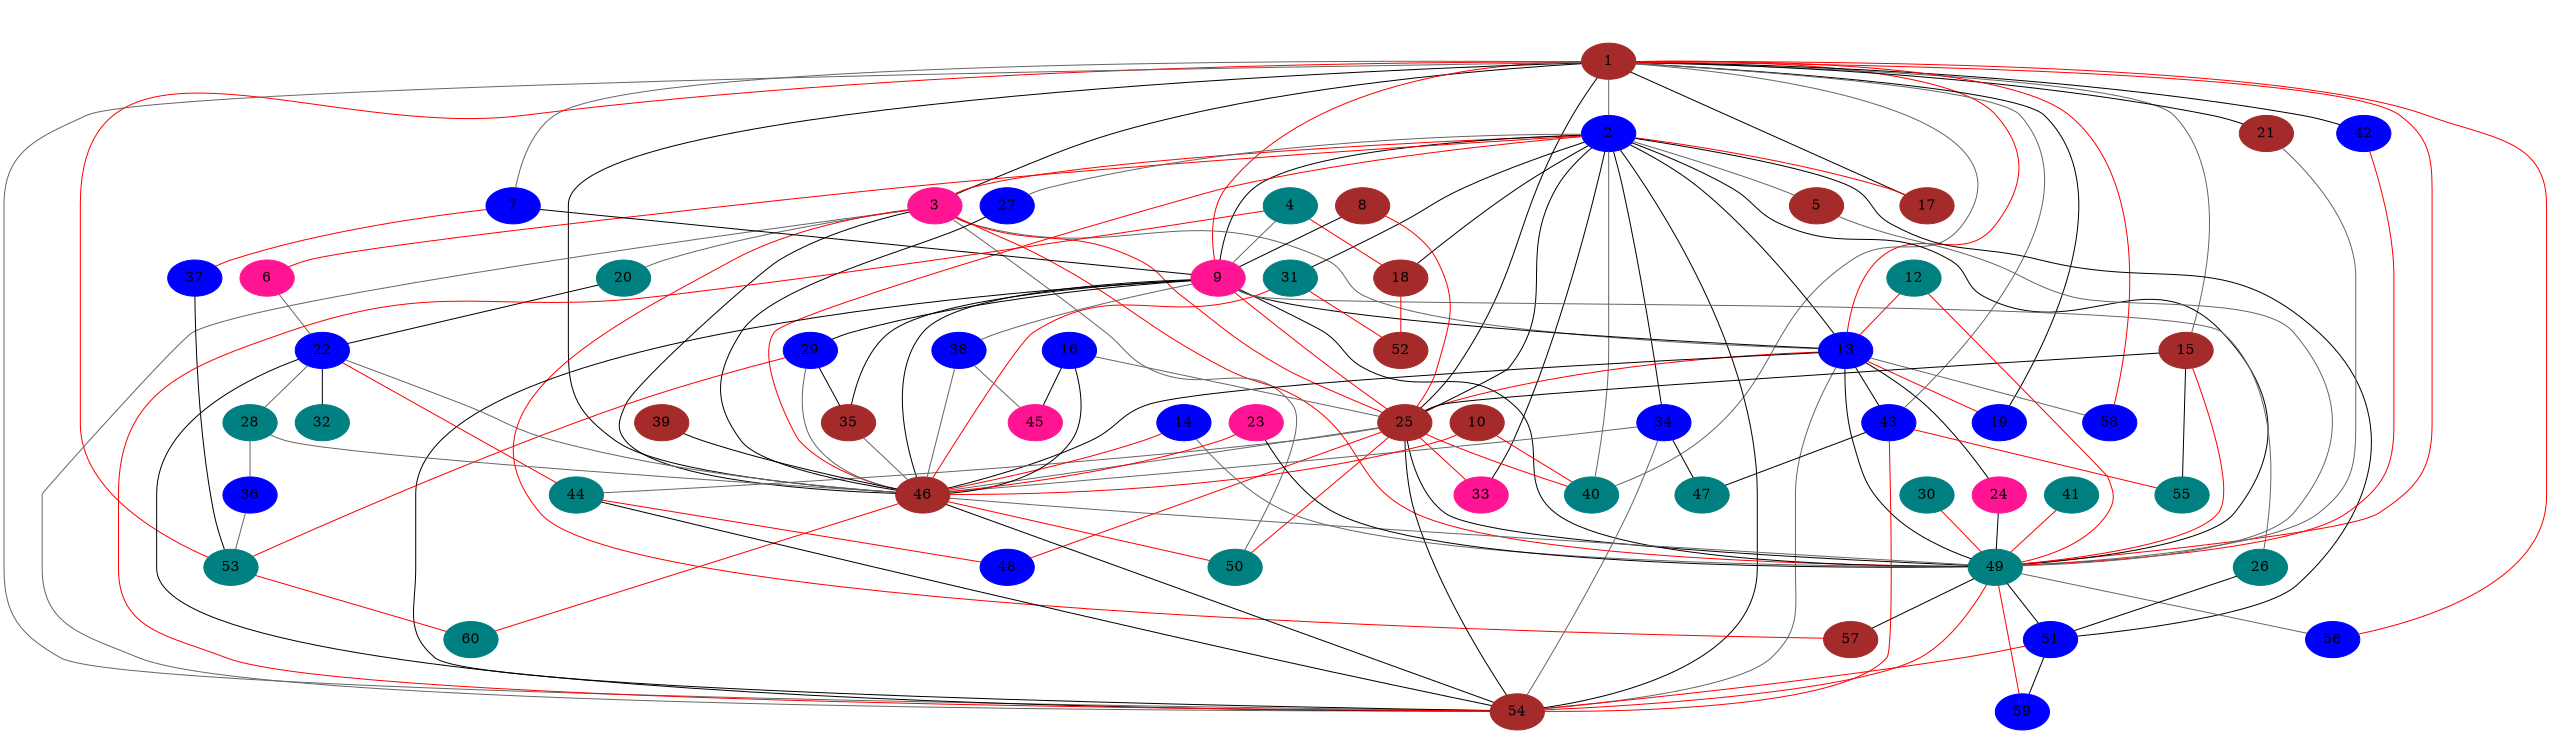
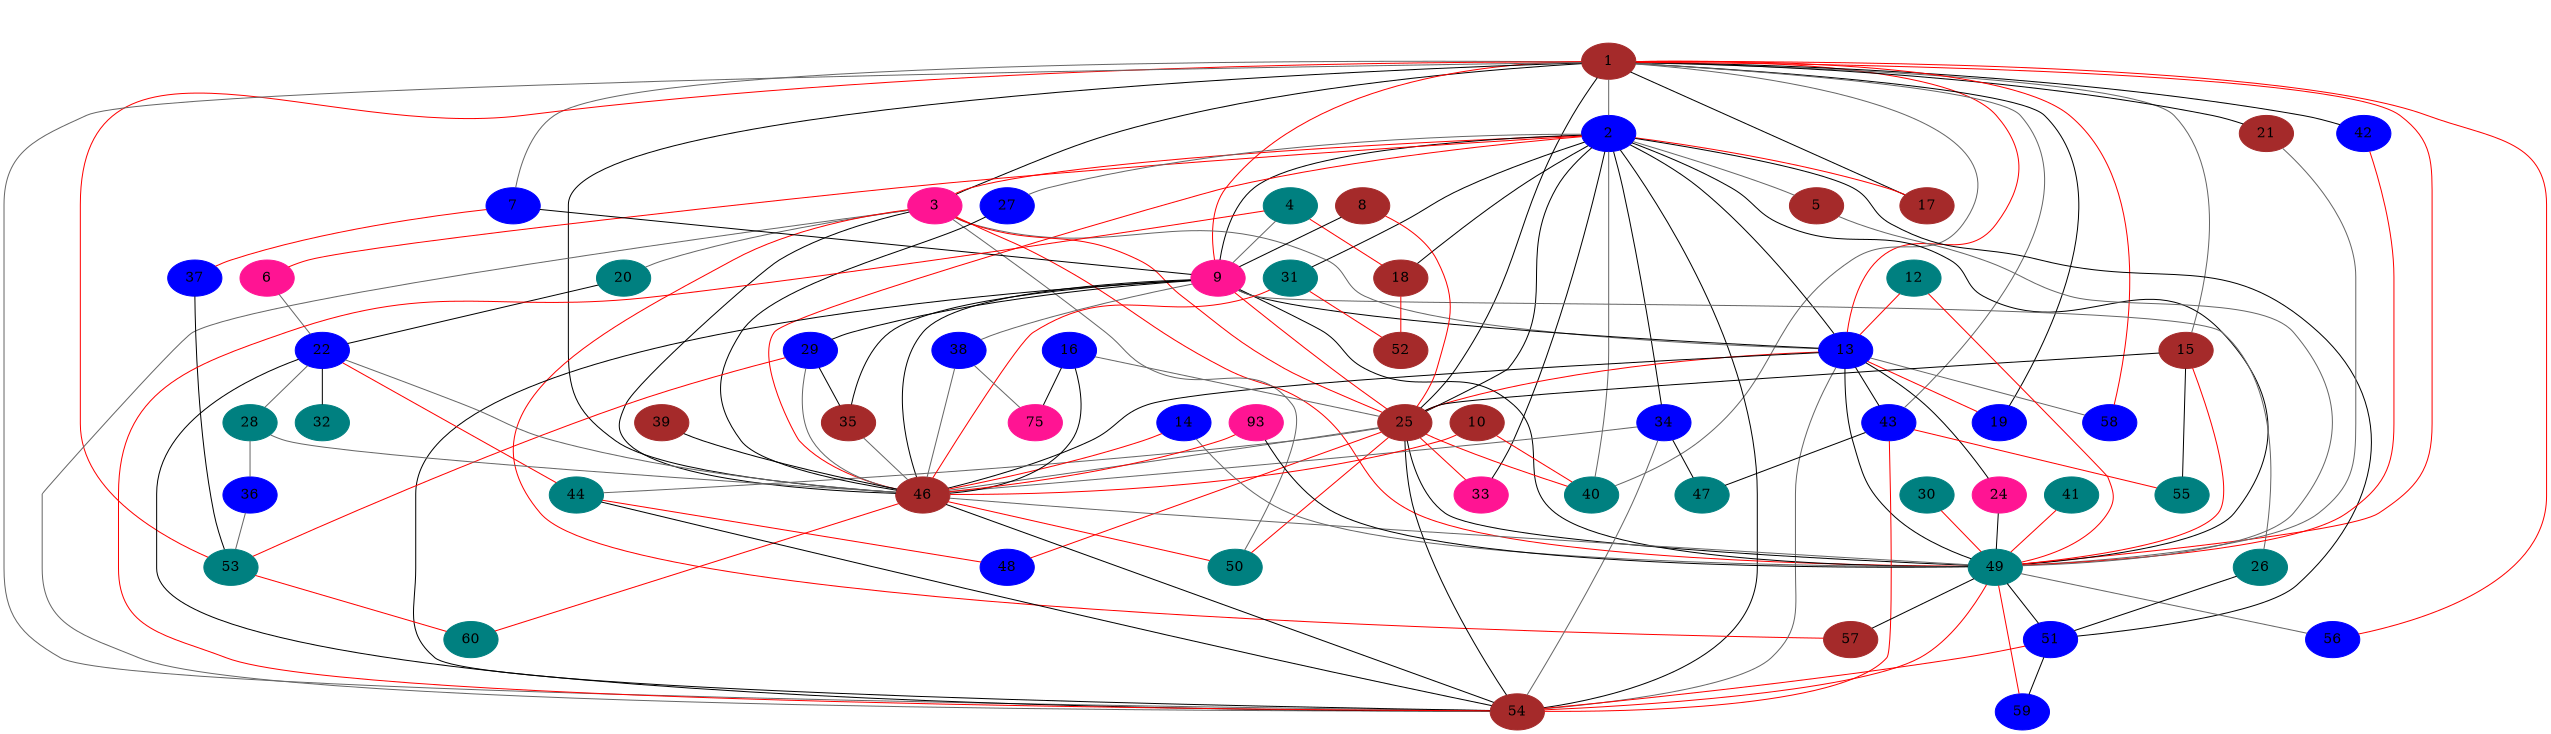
node "45": label "45" -> "75"
node "23": label "23" -> "93"
